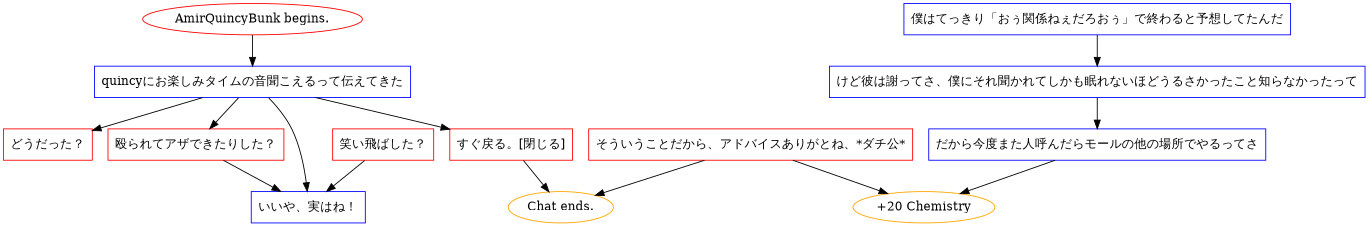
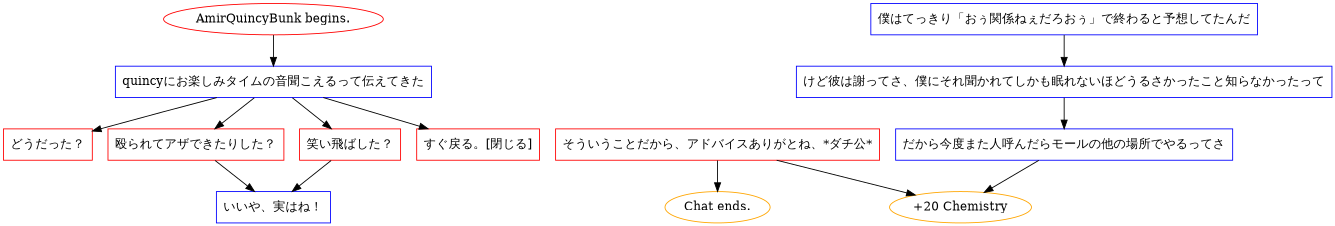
edge "quincyにお楽しみタイムの音聞こえるって伝えてきた" -> "いいや、実はね！": now "quincyにお楽しみタイムの音聞こえるって伝えてきた" -> "笑い飛ばした？"
edge "すぐ戻る。[閉じる]" -> "Chat ends.": removed
